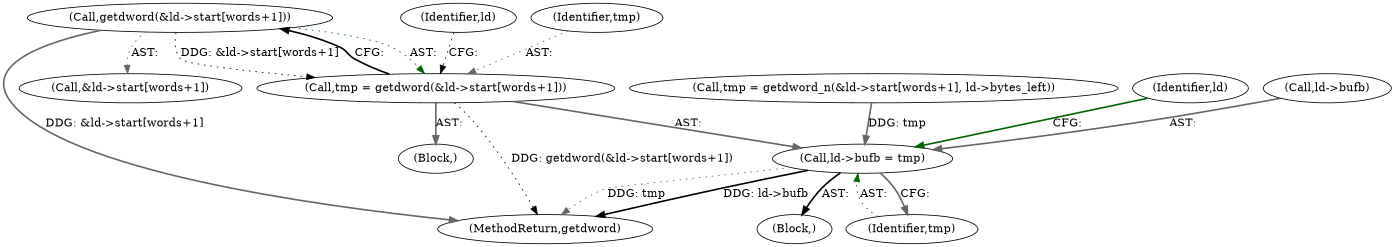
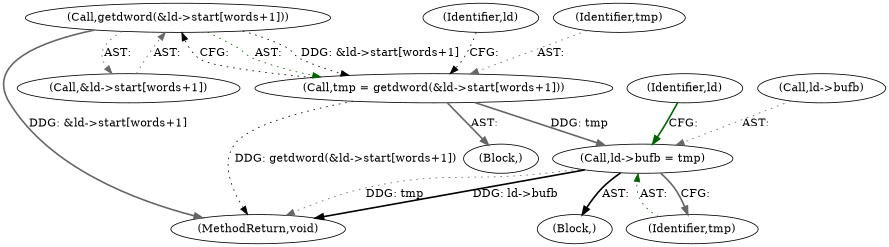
edge "(Call,tmp = getdword(&ld->start[words+1]))" -> "(Call,getdword(&ld->start[words+1]))": style bold -> dotted
edge "(Call,&ld->start[words+1])" -> "(Call,getdword(&ld->start[words+1]))": added, label "AST:"
node "(Call,tmp = getdword_n(&ld->start[words+1], ld->bytes_left))": removed
edge "(Call,tmp = getdword(&ld->start[words+1]))" -> "(Call,ld->bufb = tmp)": label "AST: " -> "DDG: tmp"
edge "(Call,ld->bufb)" -> "(Call,ld->bufb = tmp)": style bold -> dotted
node "(MethodReturn,getdword)": label "(MethodReturn,getdword)" -> "(MethodReturn,void)"
